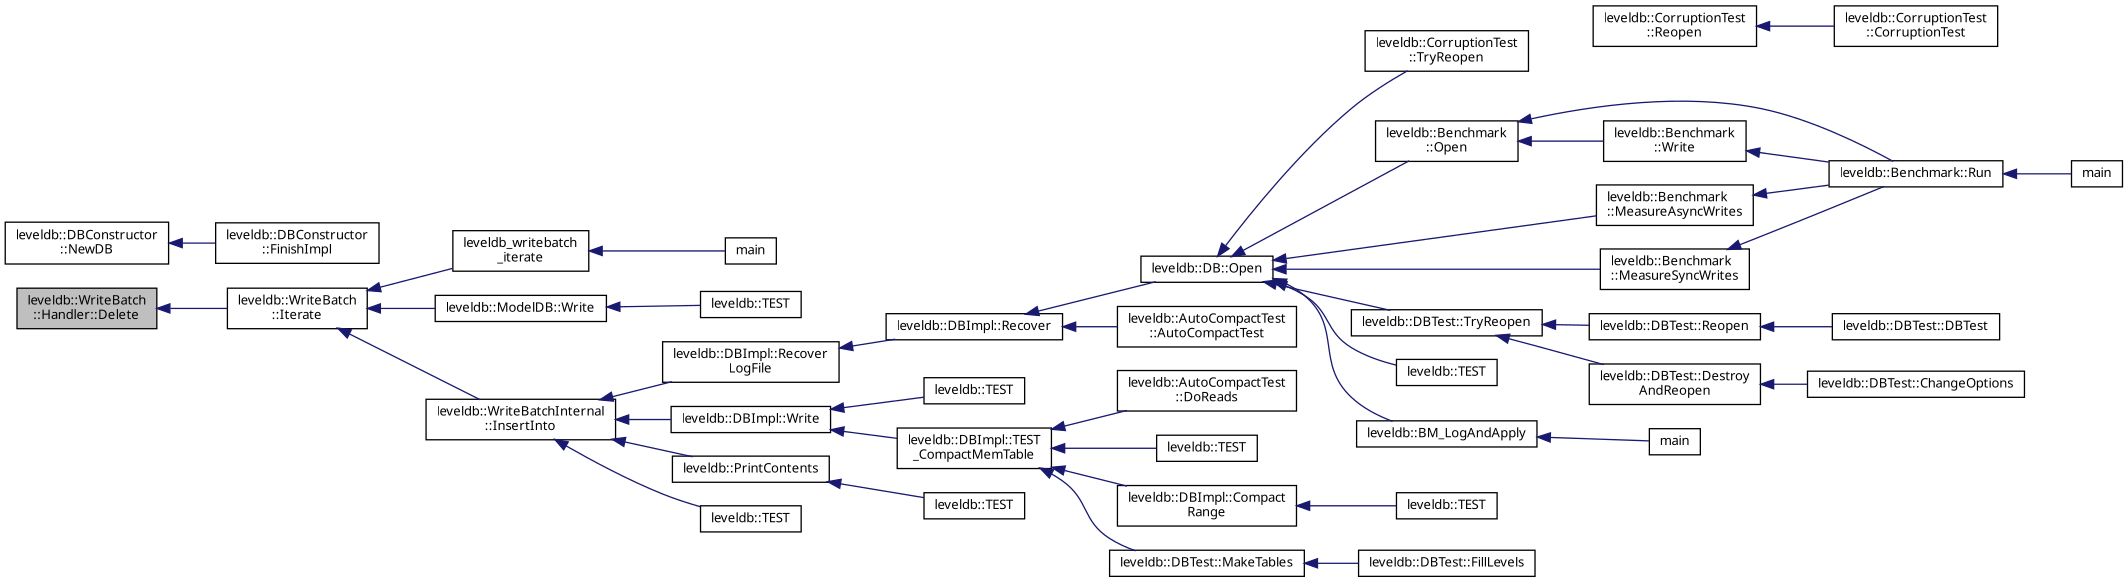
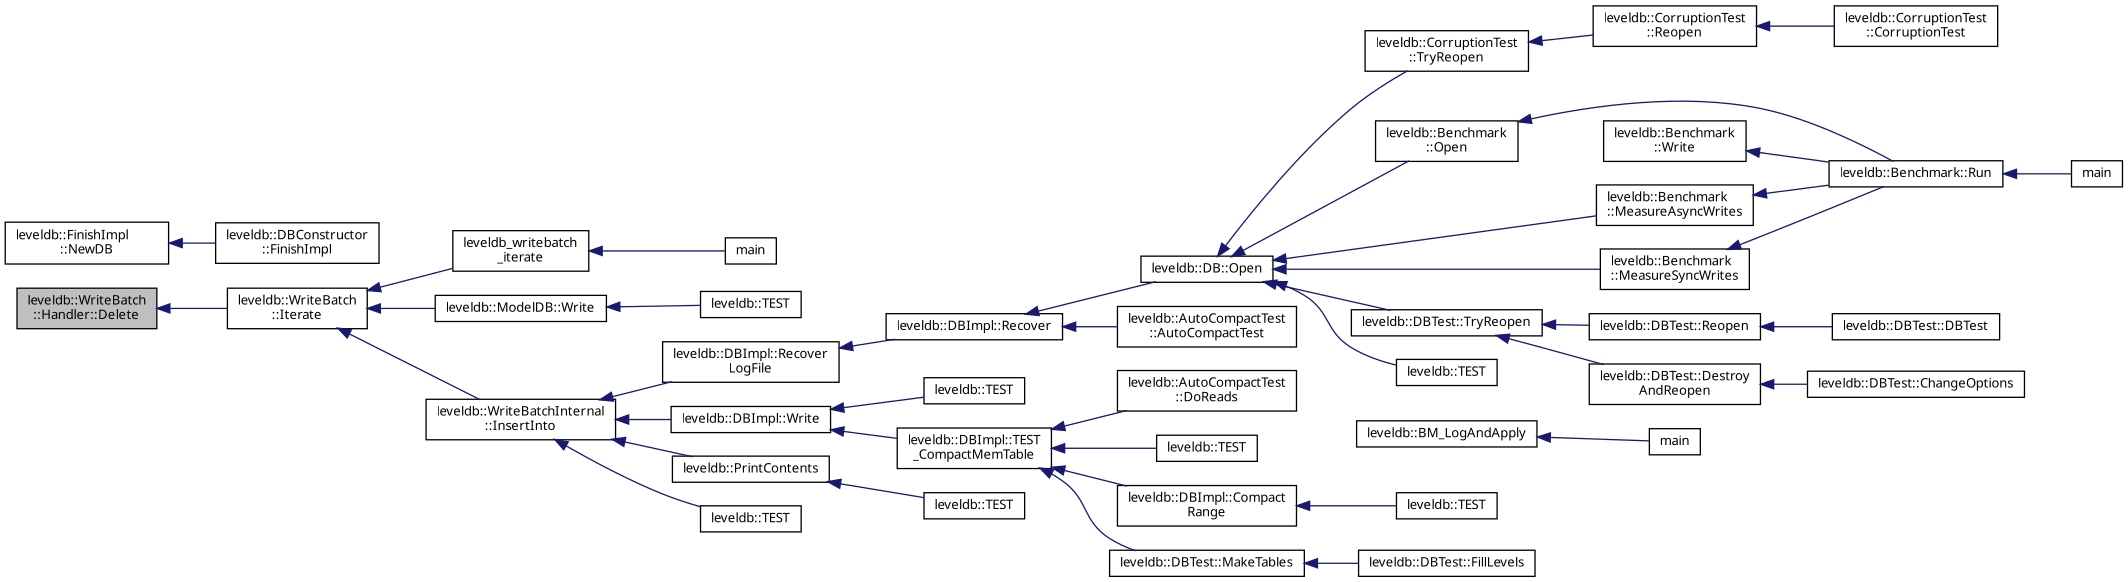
edge "leveldb::CorruptionTest ::Reopen" -> "leveldb::CorruptionTest ::TryReopen": added
edge "leveldb::Benchmark ::Write" -> "leveldb::Benchmark ::Open": removed
node "leveldb::DBConstructor ::NewDB": label "leveldb::DBConstructor ::NewDB" -> "leveldb::FinishImpl ::NewDB"
edge "leveldb::BM_LogAndApply" -> "leveldb::DB::Open": removed
